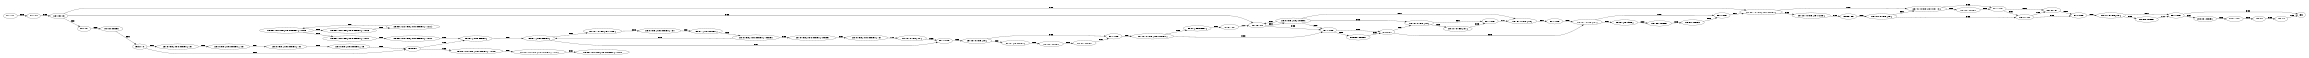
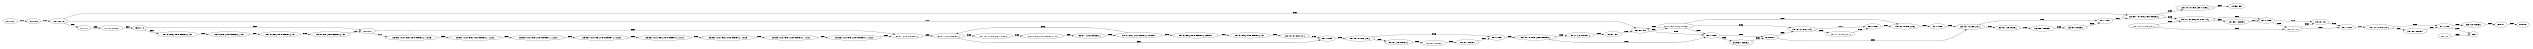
edge "xor edi , edi" -> "mov r12 , qword [ rbx ]": removed, label "CFG"
node "pop symbol": label "pop symbol" -> "pop rbx"
edge "pop rbp" -> "pop r12": removed, label "CFG"
edge "movaps xmmword [ rsp + address ] , xmm5" -> "movaps xmmword [ rsp + address ] , xmm3": now "movaps xmmword [ rsp + address ] , xmm2" -> "movaps xmmword [ rsp + address ] , xmm3"
